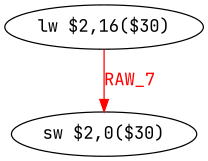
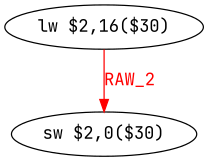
edge "lw $2,16($30)" -> "sw $2,0($30)": label "RAW_7" -> "RAW_2"
